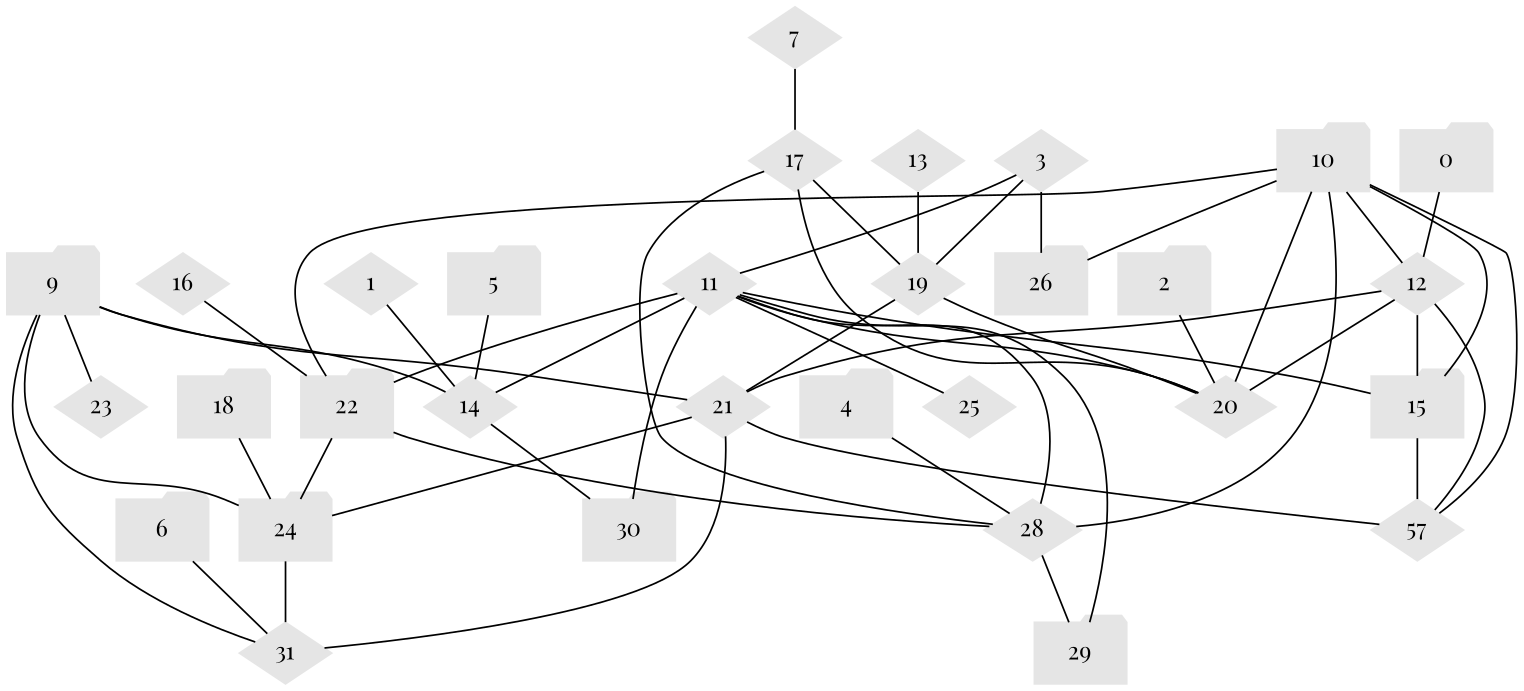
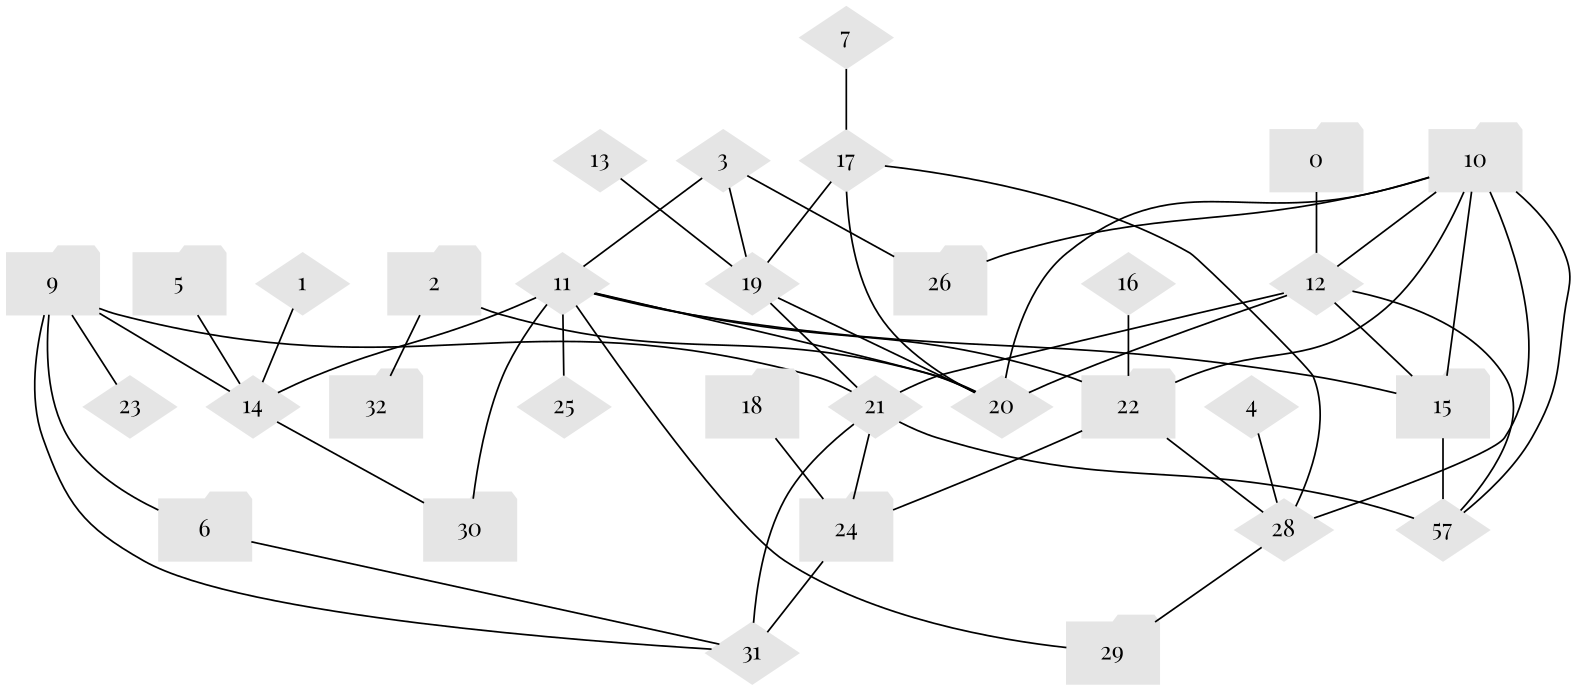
edge "11" -- "28": removed
node "32": added
node "4": shape folder -> diamond
edge "9" -- "24": now "9" -- "6"
